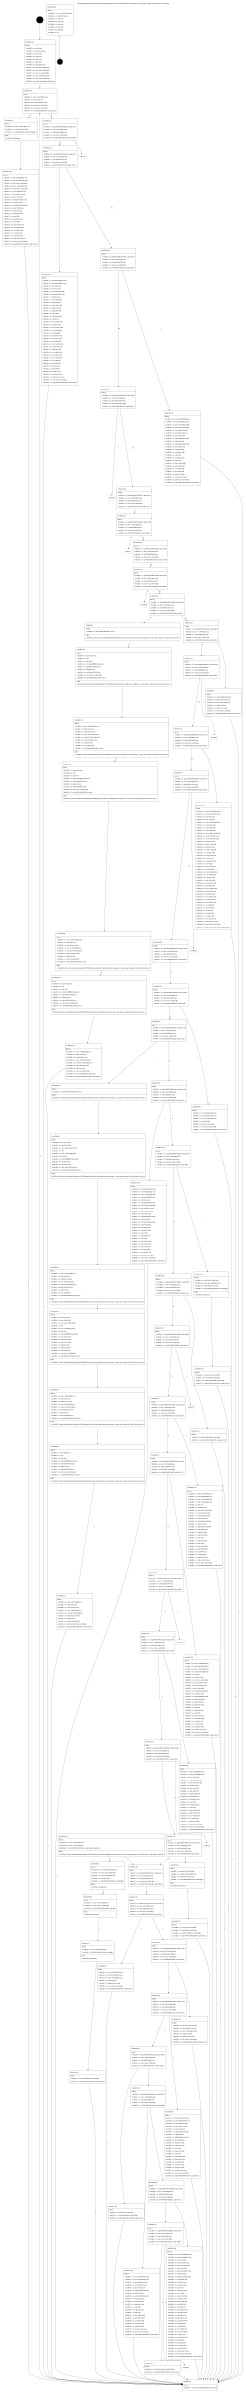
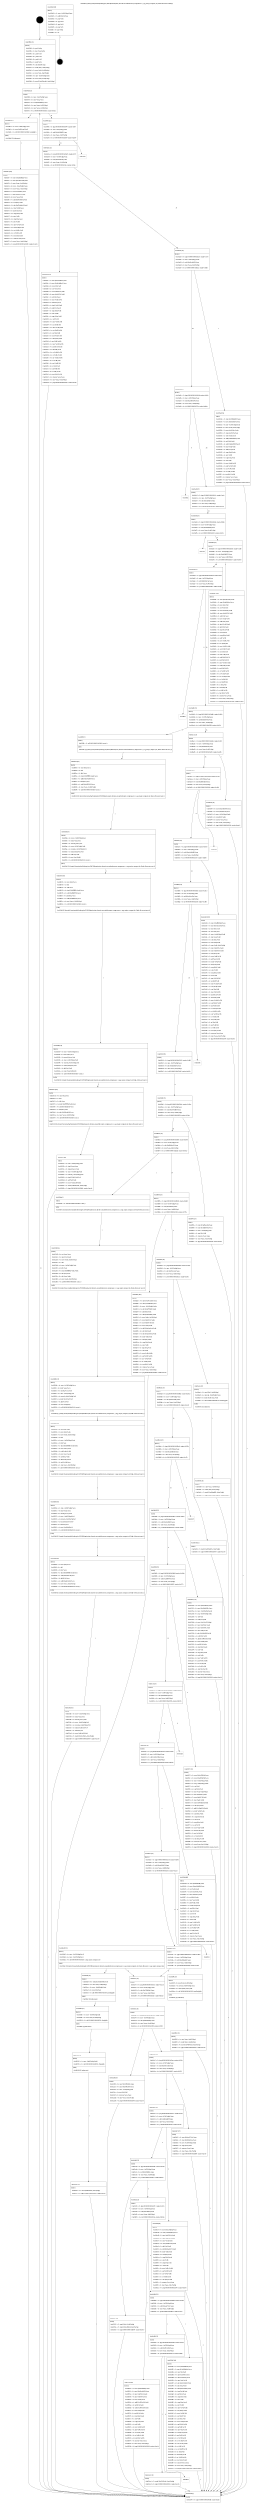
node "0x4020a0 [134]": added
